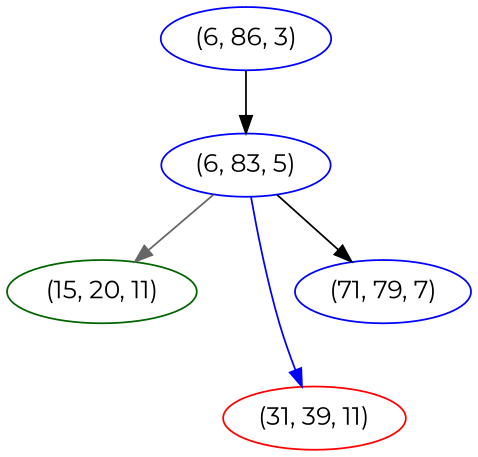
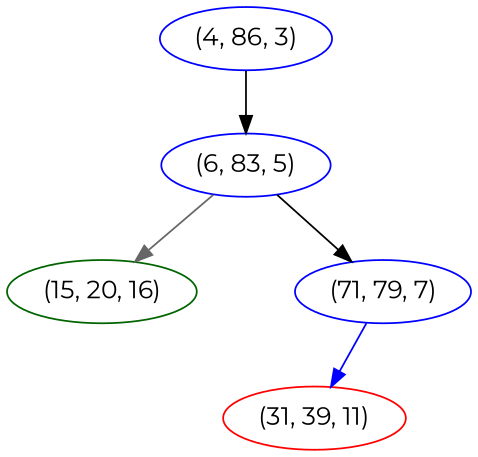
node "(6, 86, 3)": label "(6, 86, 3)" -> "(4, 86, 3)"
edge "(6, 83, 5)" -> "(31, 39, 11)": now "(71, 79, 7)" -> "(31, 39, 11)"
node "(15, 20, 11)": label "(15, 20, 11)" -> "(15, 20, 16)"
